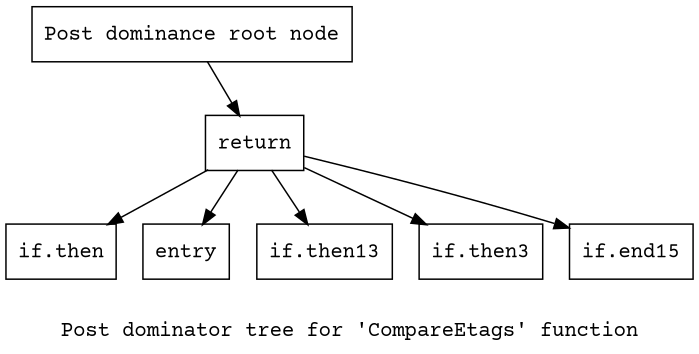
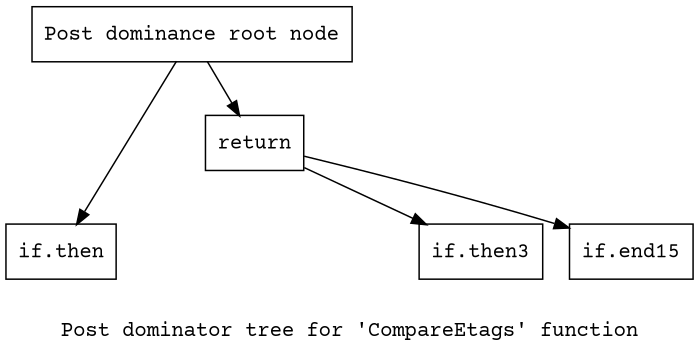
edge "return" -> "if.then": now "Post dominance root node" -> "if.then"
node "entry": removed
node "if.then13": removed
